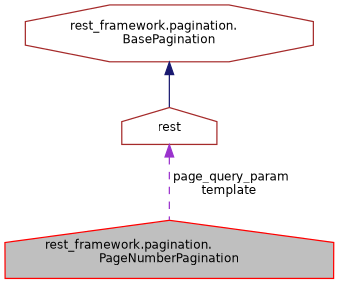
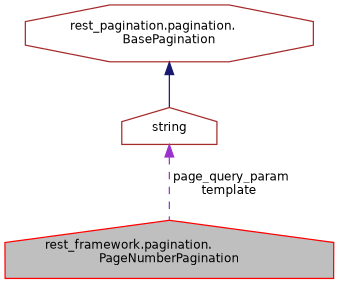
node "rest_framework.pagination. BasePagination": label "rest_framework.pagination. BasePagination" -> "rest_pagination.pagination. BasePagination"
node "rest": label "rest" -> "string"
